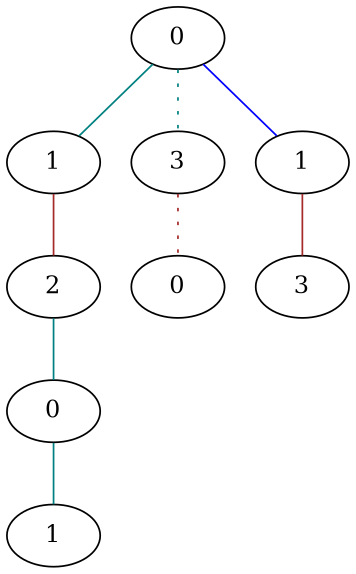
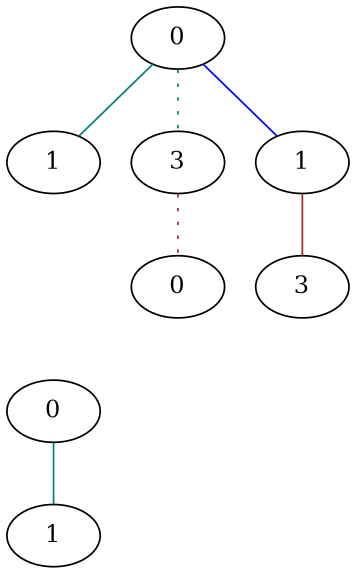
node "2": removed
